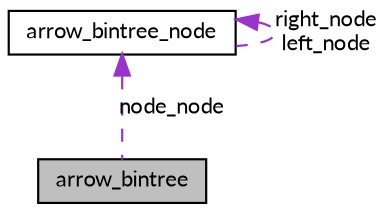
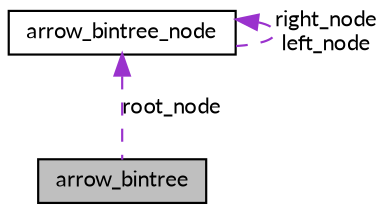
edge "arrow_bintree" -> "arrow_bintree_node": label "node_node" -> "root_node"
